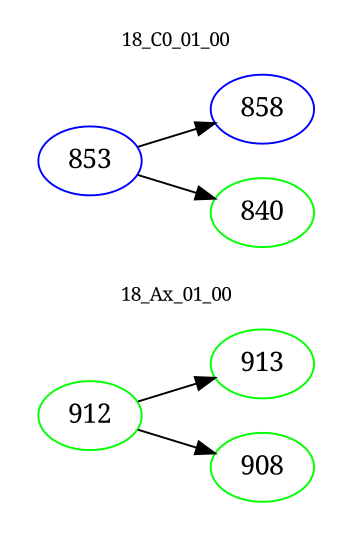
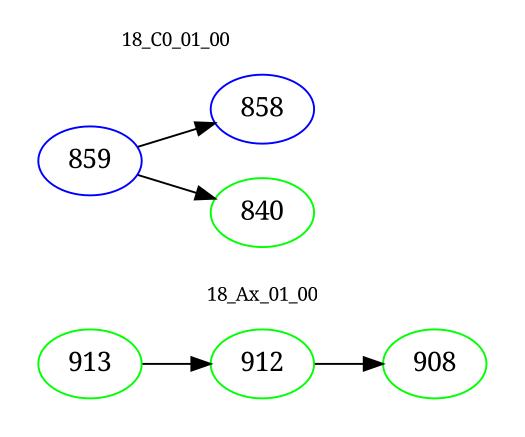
node "853": label "853" -> "859"
edge "912" -> "913": reversed
